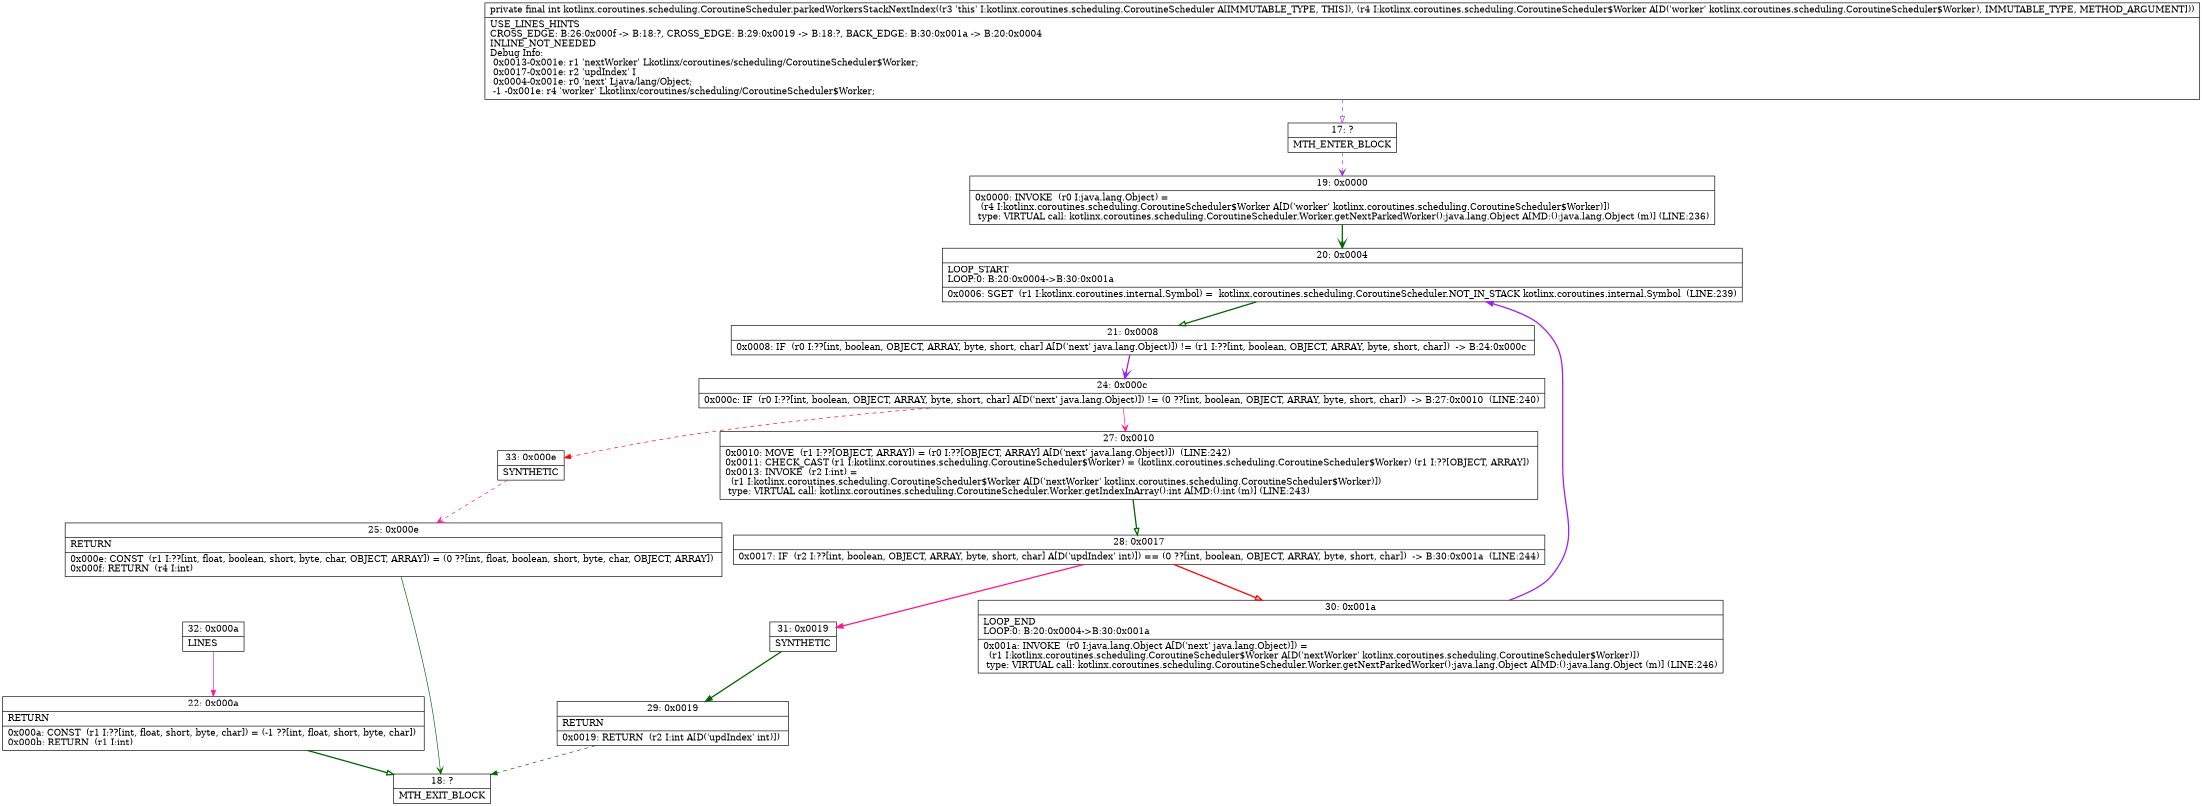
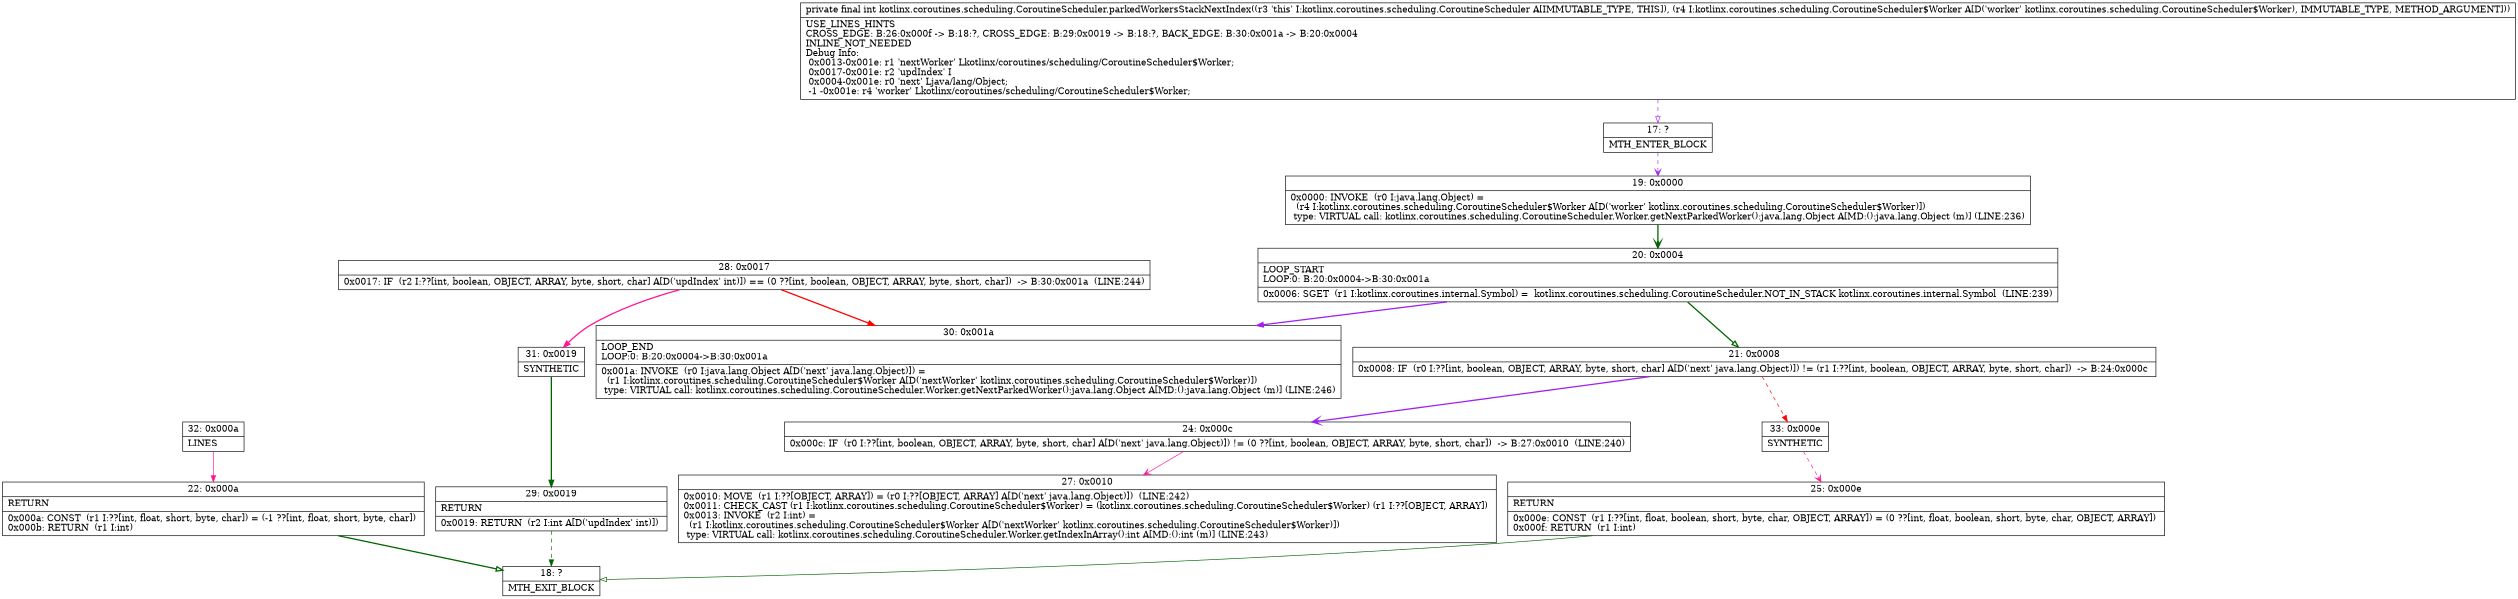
edge "24: 0x000c" -> "33: 0x000e": now "21: 0x0008" -> "33: 0x000e"
edge "30: 0x001a" -> "20: 0x0004": reversed
edge "27: 0x0010" -> "28: 0x0017": removed
node "25: 0x000e": text "0x000f: RETURN  (r4 I:int)" -> "0x000f: RETURN  (r1 I:int)"
edge "28: 0x0017" -> "30: 0x001a": arrowhead onormal -> normal
edge "25: 0x000e" -> "18: ?": arrowhead vee -> onormal
